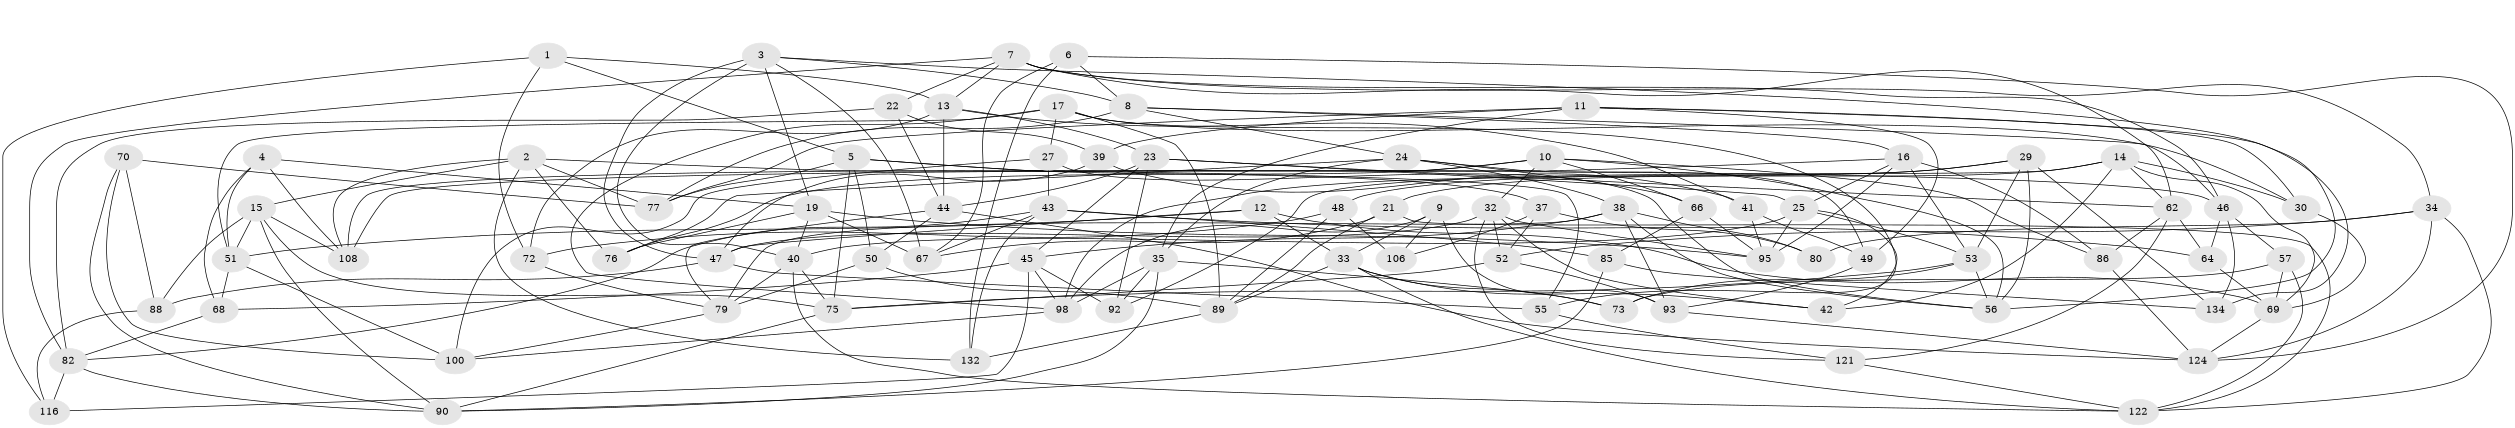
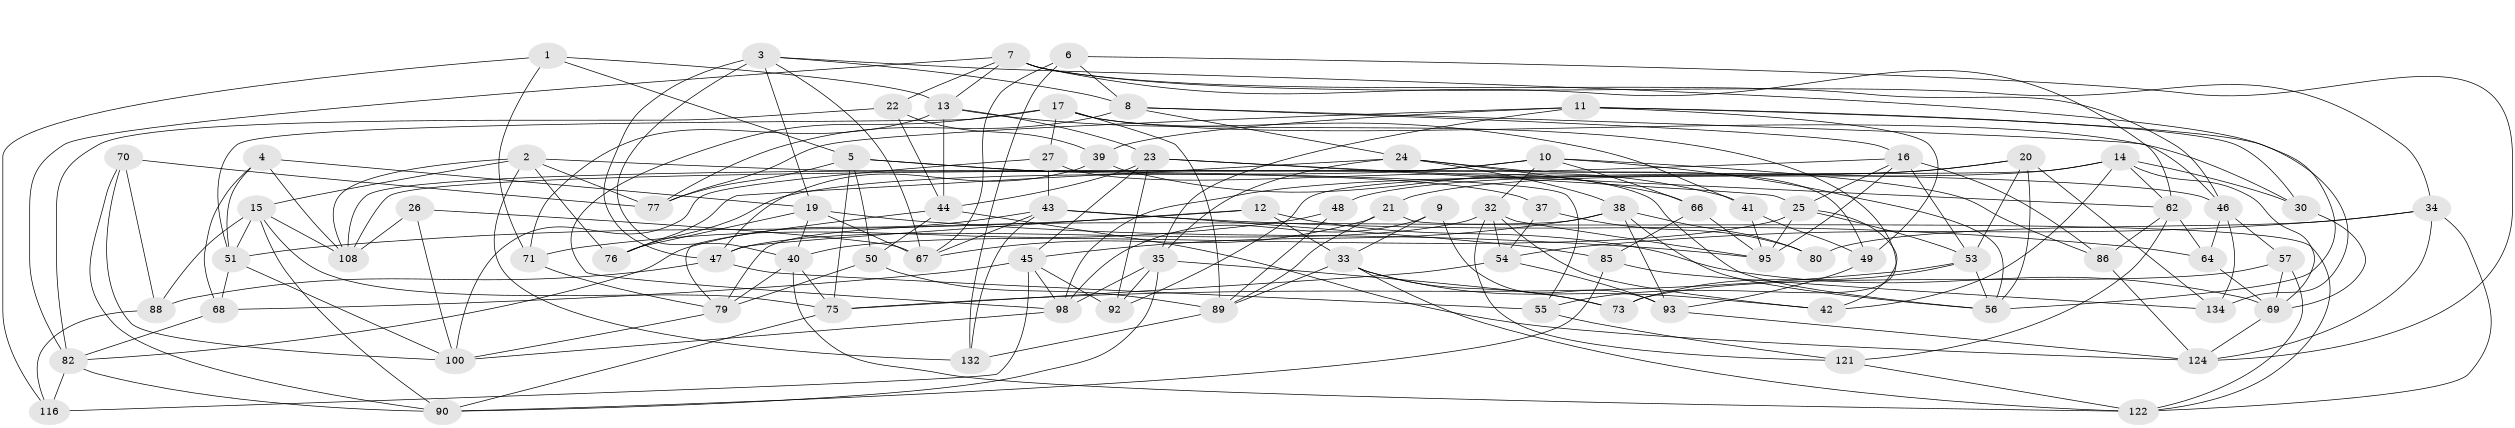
node "29": label "29" -> "20"
node "26": added
node "72": label "72" -> "71"
node "106": removed
node "52": label "52" -> "54"
